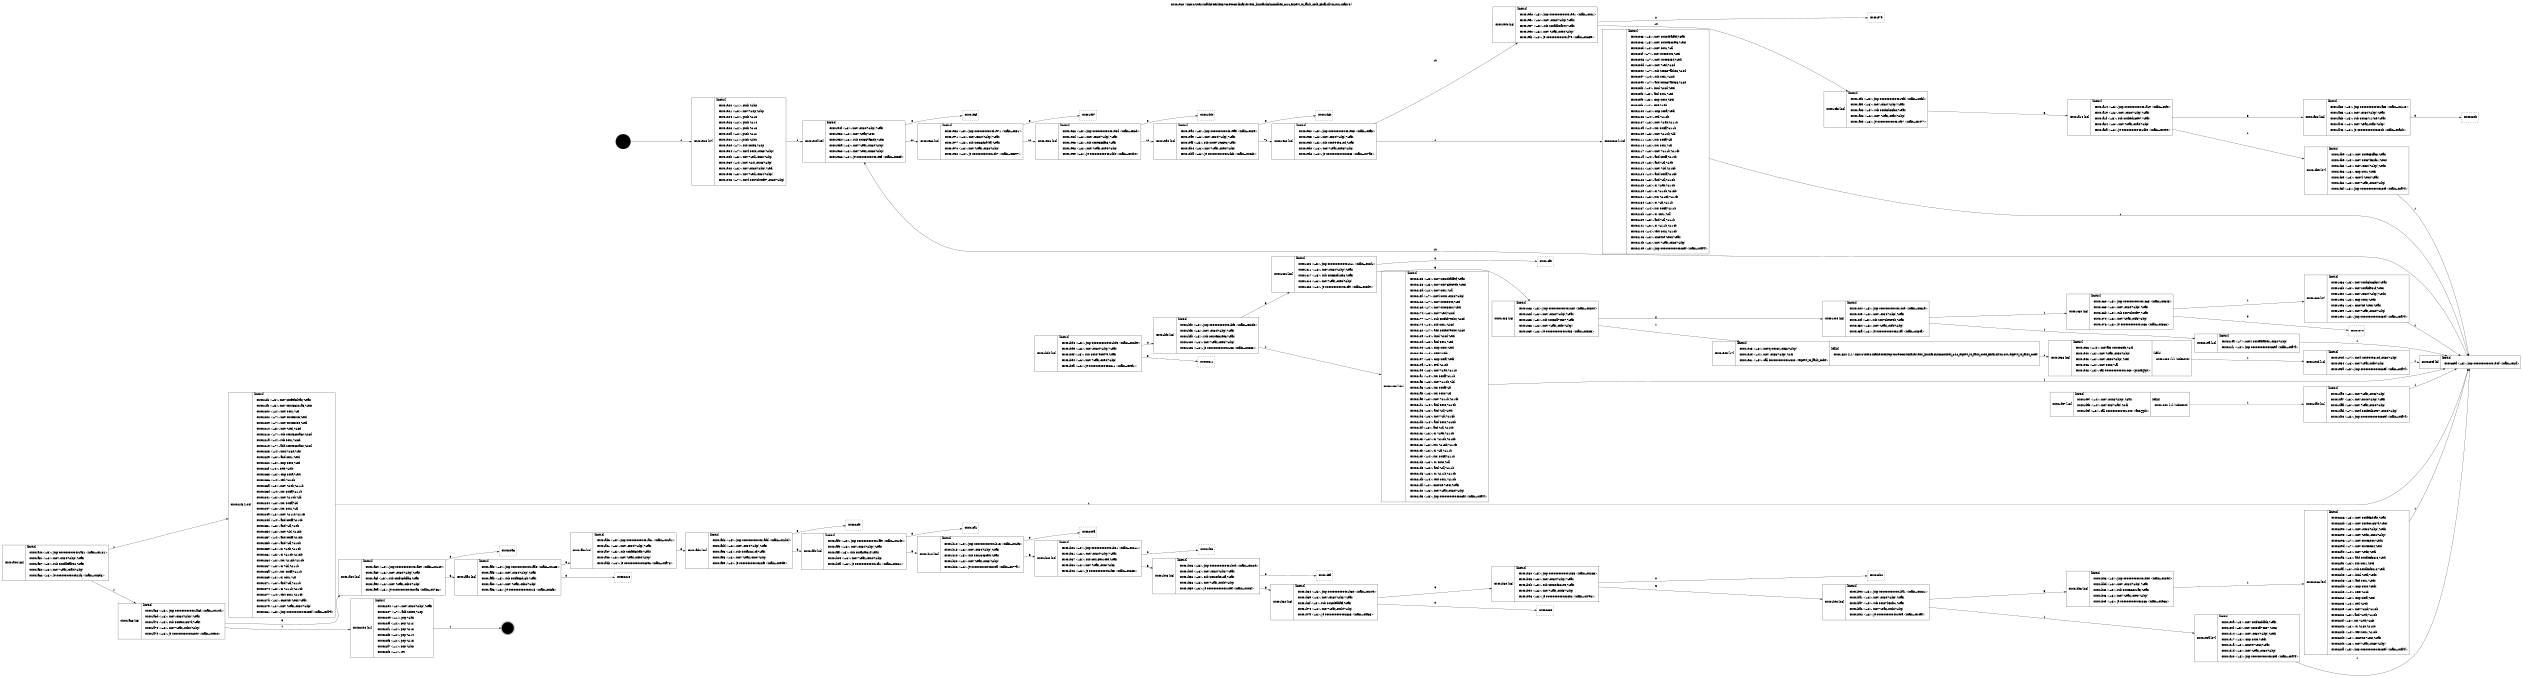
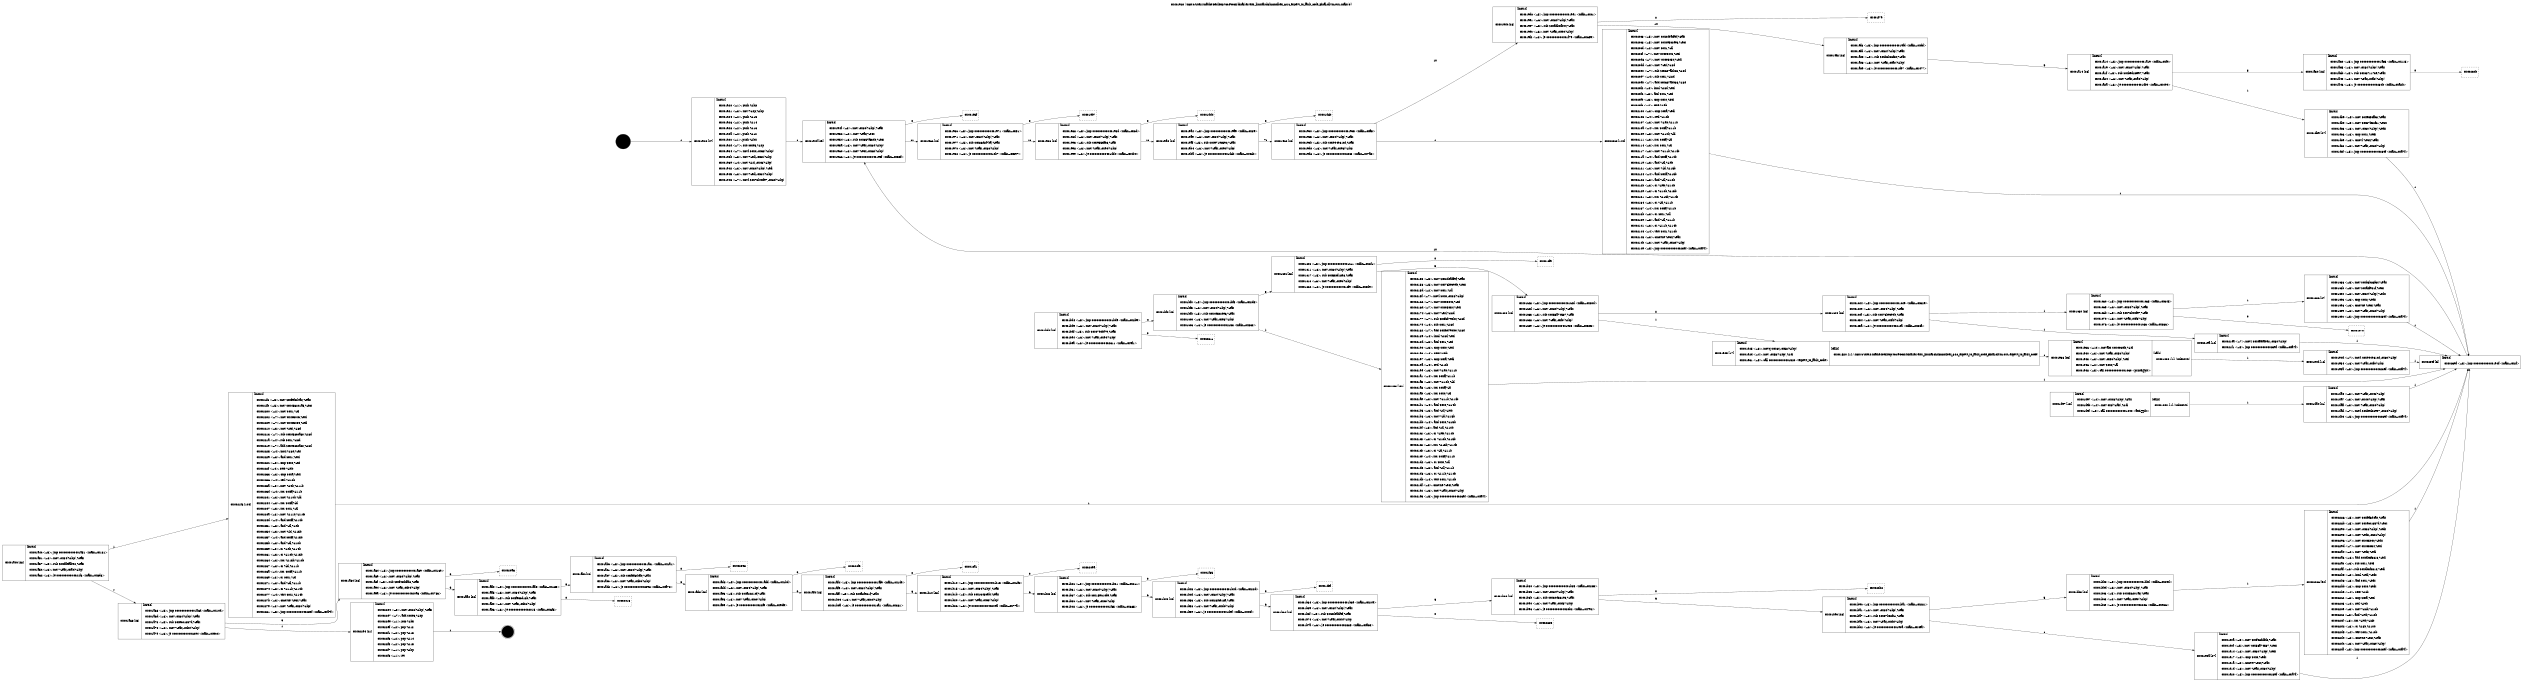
node "0x402398": added
